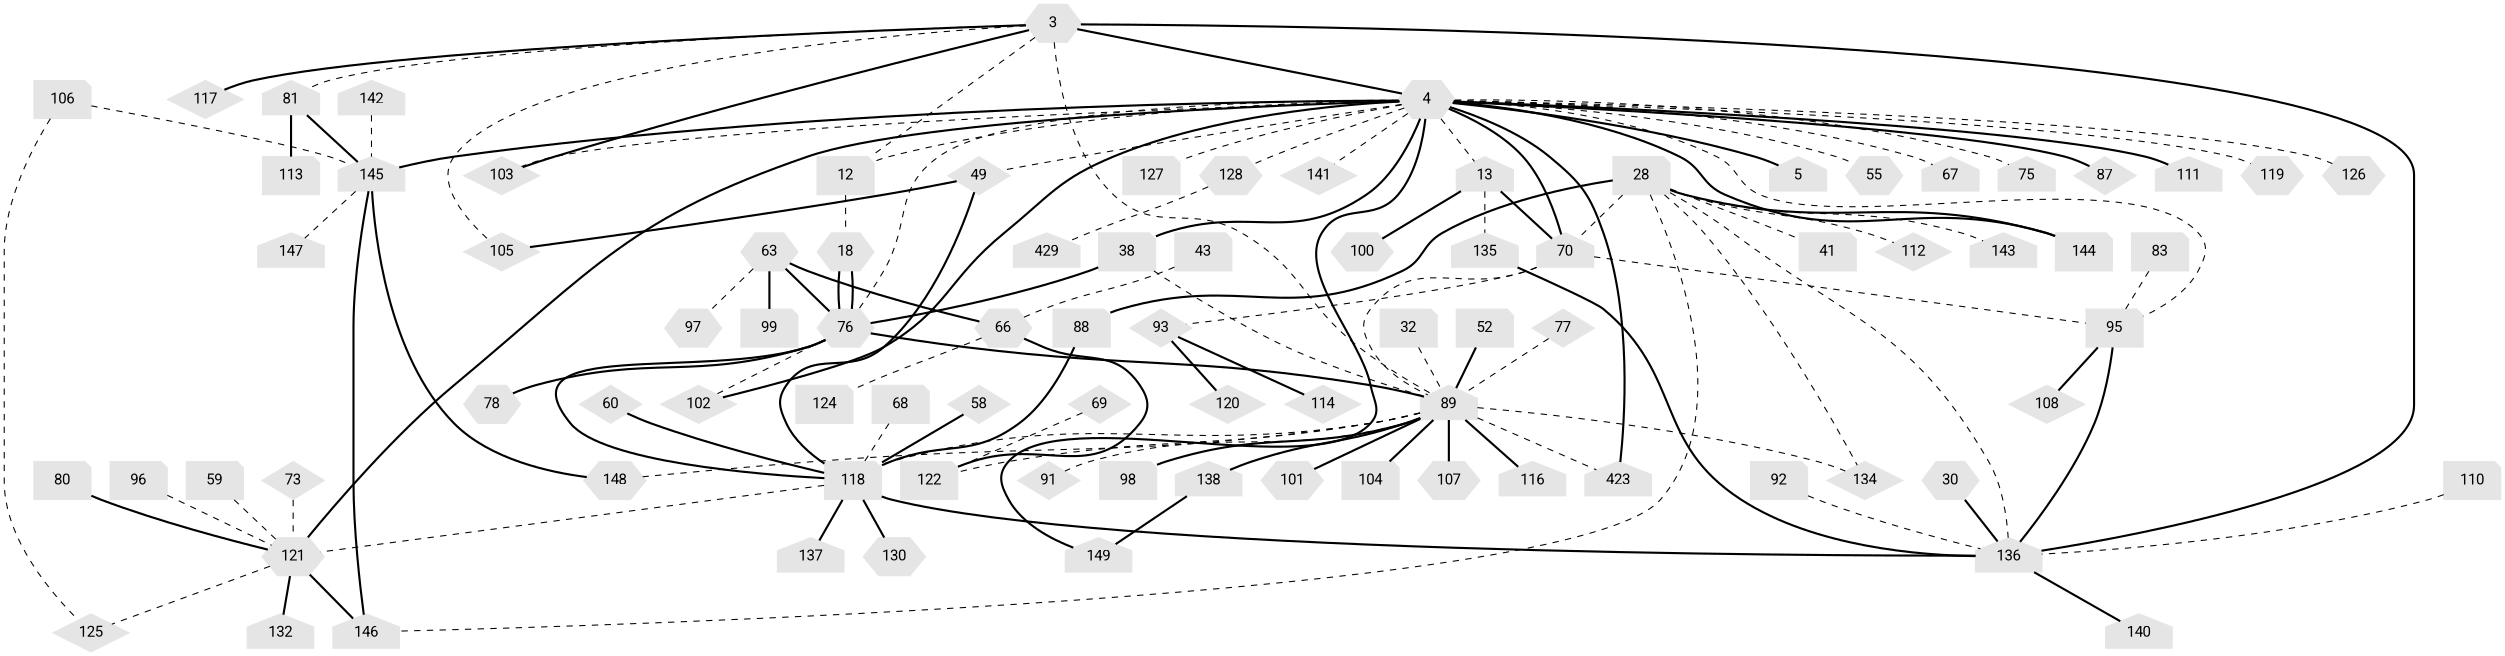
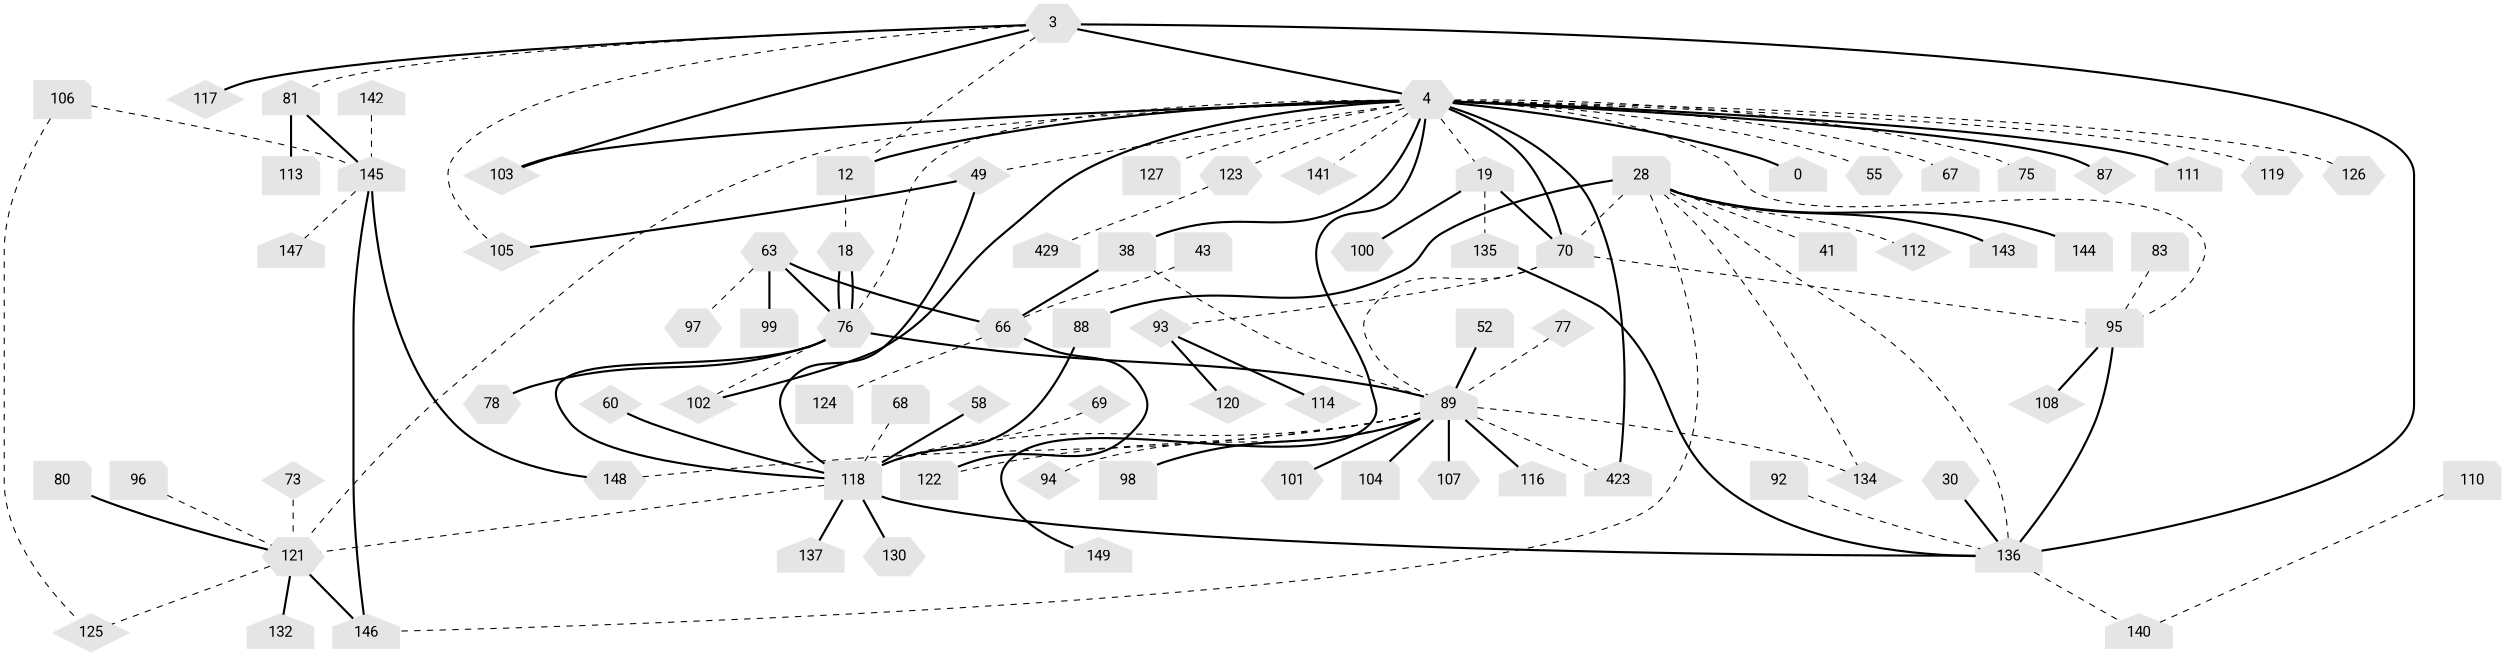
edge "4" -- "145": removed
edge "4" -- "12": style dashed -> bold
edge "4" -- "103": style dashed -> bold
edge "4" -- "121": style bold -> dashed
node "128": label "128" -> "123"
node "13": label "13" -> "19"
node "5": label "5" -> "0"
edge "4" -- "144": removed
edge "28" -- "143": style dashed -> bold
edge "3" -- "89": removed
edge "38" -- "76": now "38" -- "66"
node "32": removed
edge "69" -- "122": now "69" -- "118"
node "59": removed
node "91": label "91" -> "94"
node "138": removed
edge "110" -- "136": now "110" -- "140"
edge "136" -- "140": style bold -> dashed
